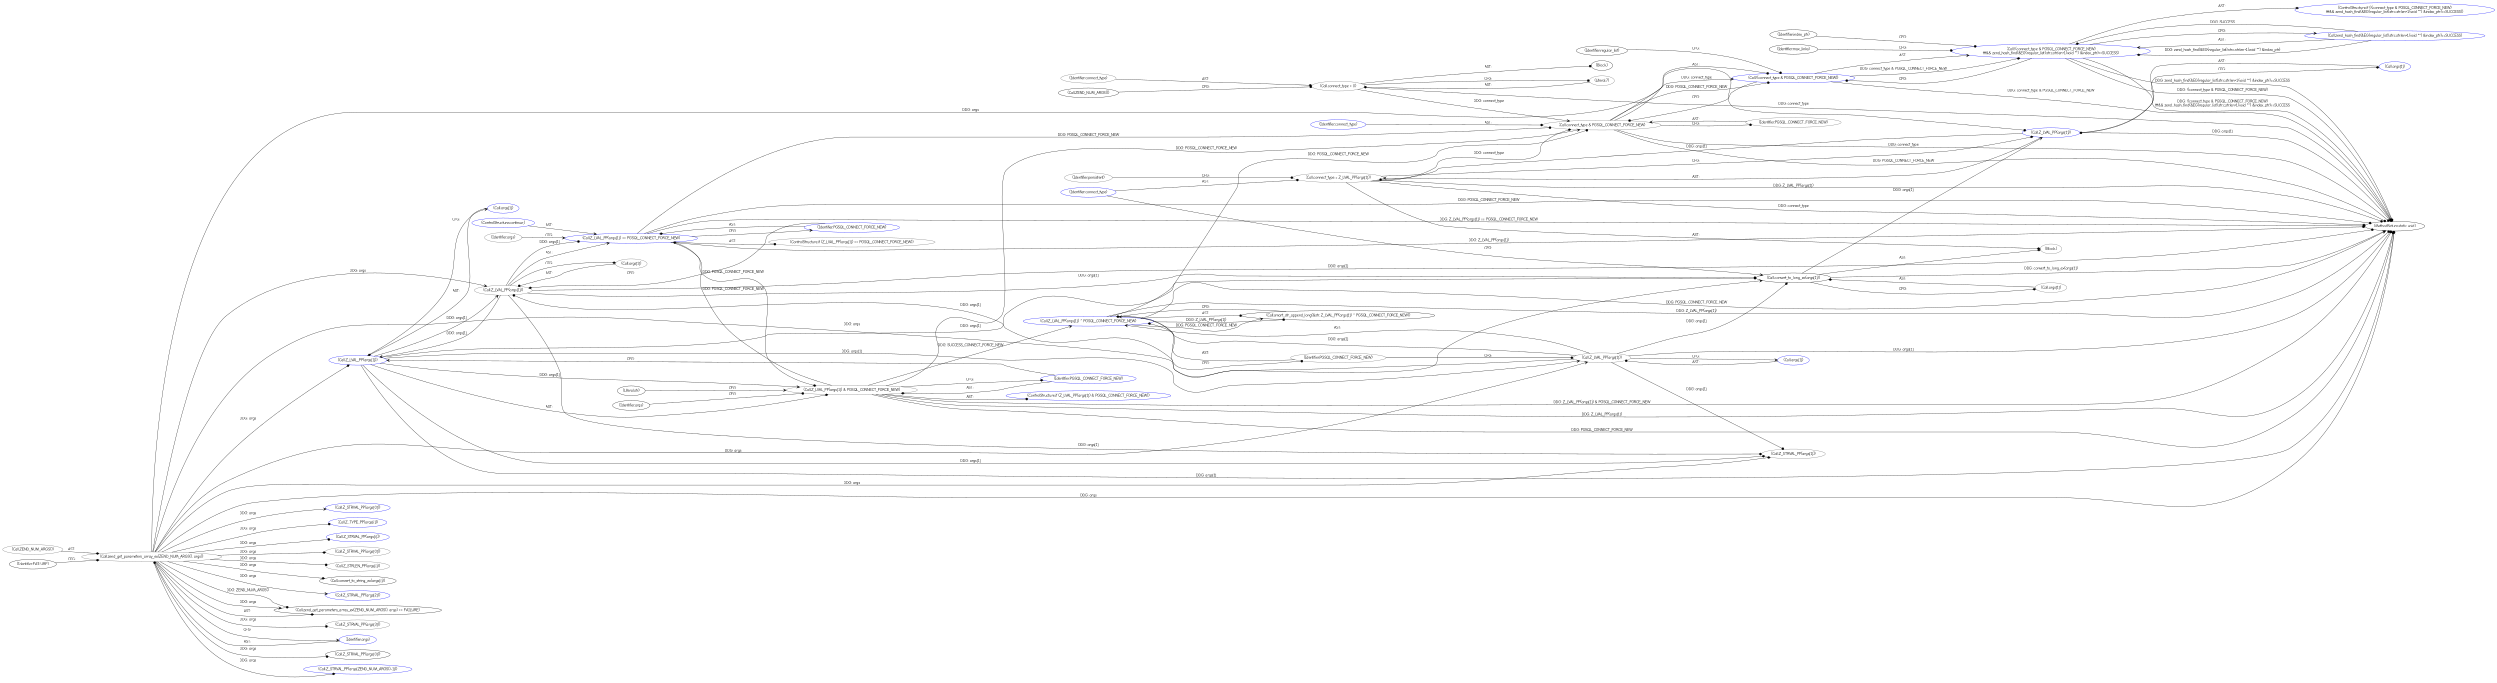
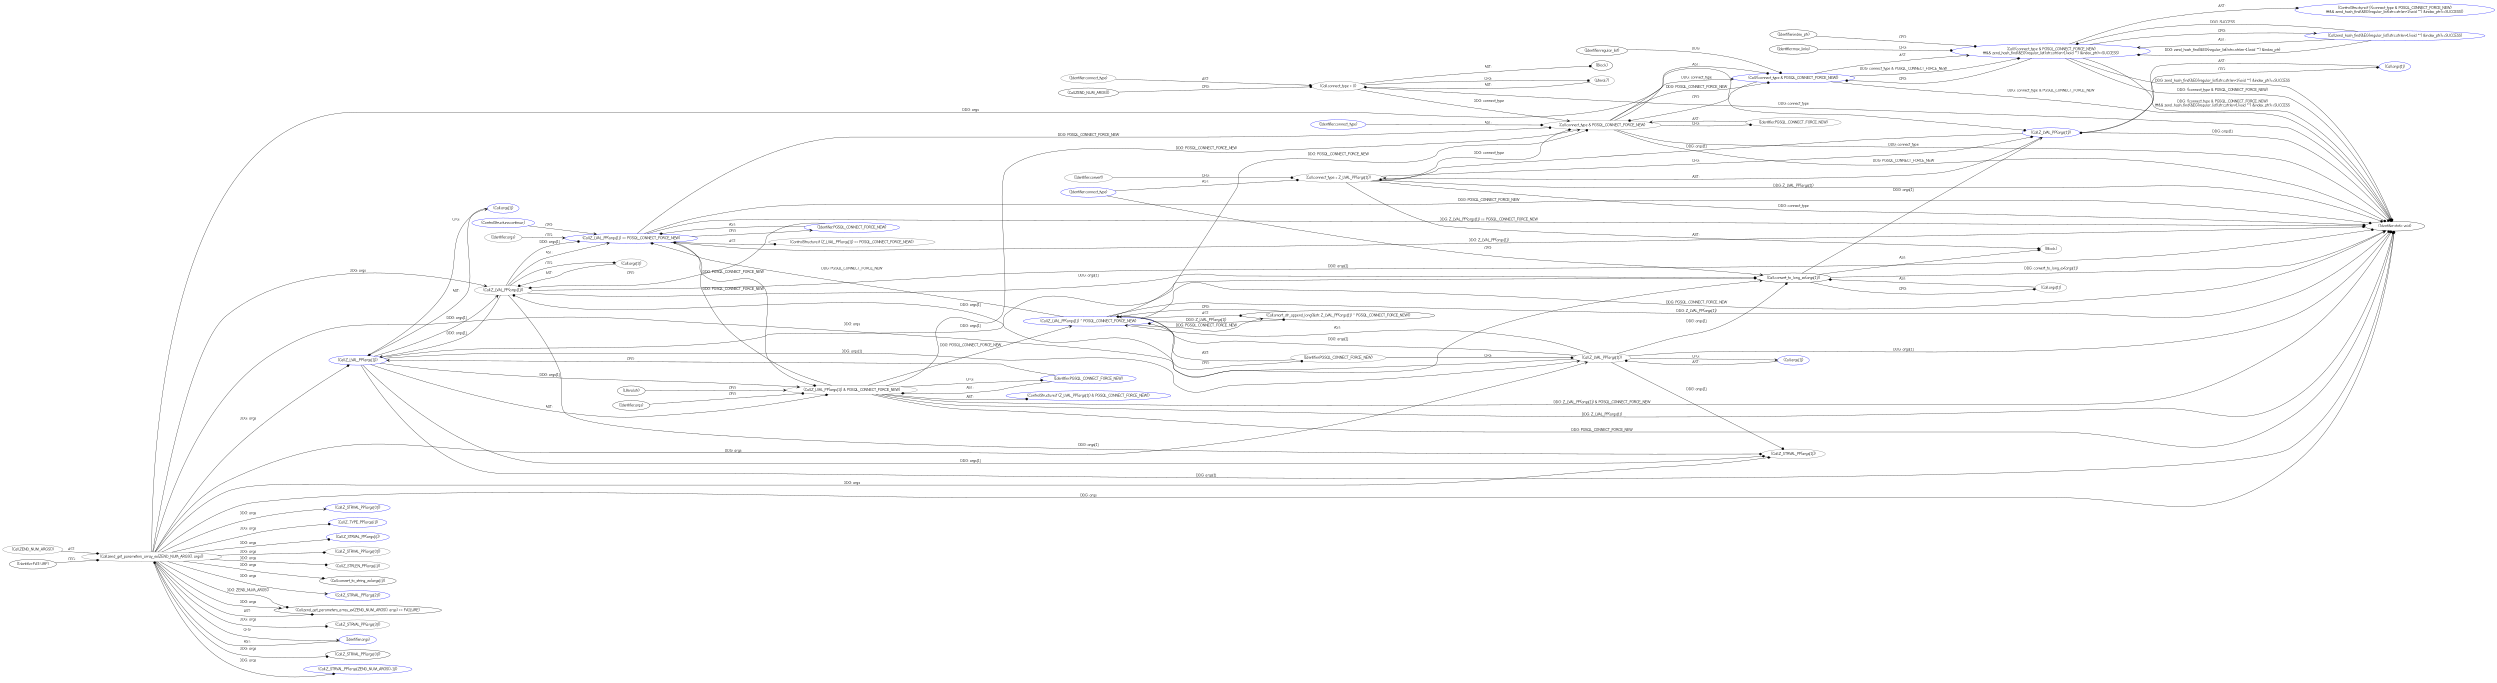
edge "(Identifier,regular_list)" -> "(Call,!(connect_type & PGSQL_CONNECT_FORCE_NEW))": label "CFG: " -> "DDG: "
node "(Identifier,persistent)": label "(Identifier,persistent)" -> "(Identifier,convert)"
edge "(ControlStructure,continue;)" -> "(Call,Z_LVAL_PP(args[1]) == PGSQL_CONNECT_FORCE_NEW)": label "AST: " -> "CFG: "
node "(MethodReturn,static void)": label "(MethodReturn,static void)" -> "(Identifier,static void)"
edge "(Call,Z_LVAL_PP(args[1]) ^ PGSQL_CONNECT_FORCE_NEW)" -> "(Call,Z_LVAL_PP(args[1]) == PGSQL_CONNECT_FORCE_NEW)": added, label "DDG: PGSQL_CONNECT_FORCE_NEW"
edge "(Call,Z_LVAL_PP(args[1]) & PGSQL_CONNECT_FORCE_NEW)" -> "(Call,Z_LVAL_PP(args[1]) ^ PGSQL_CONNECT_FORCE_NEW)": label "DDG: SUCCESS_CONNECT_FORCE_NEW" -> "DDG: PGSQL_CONNECT_FORCE_NEW"
